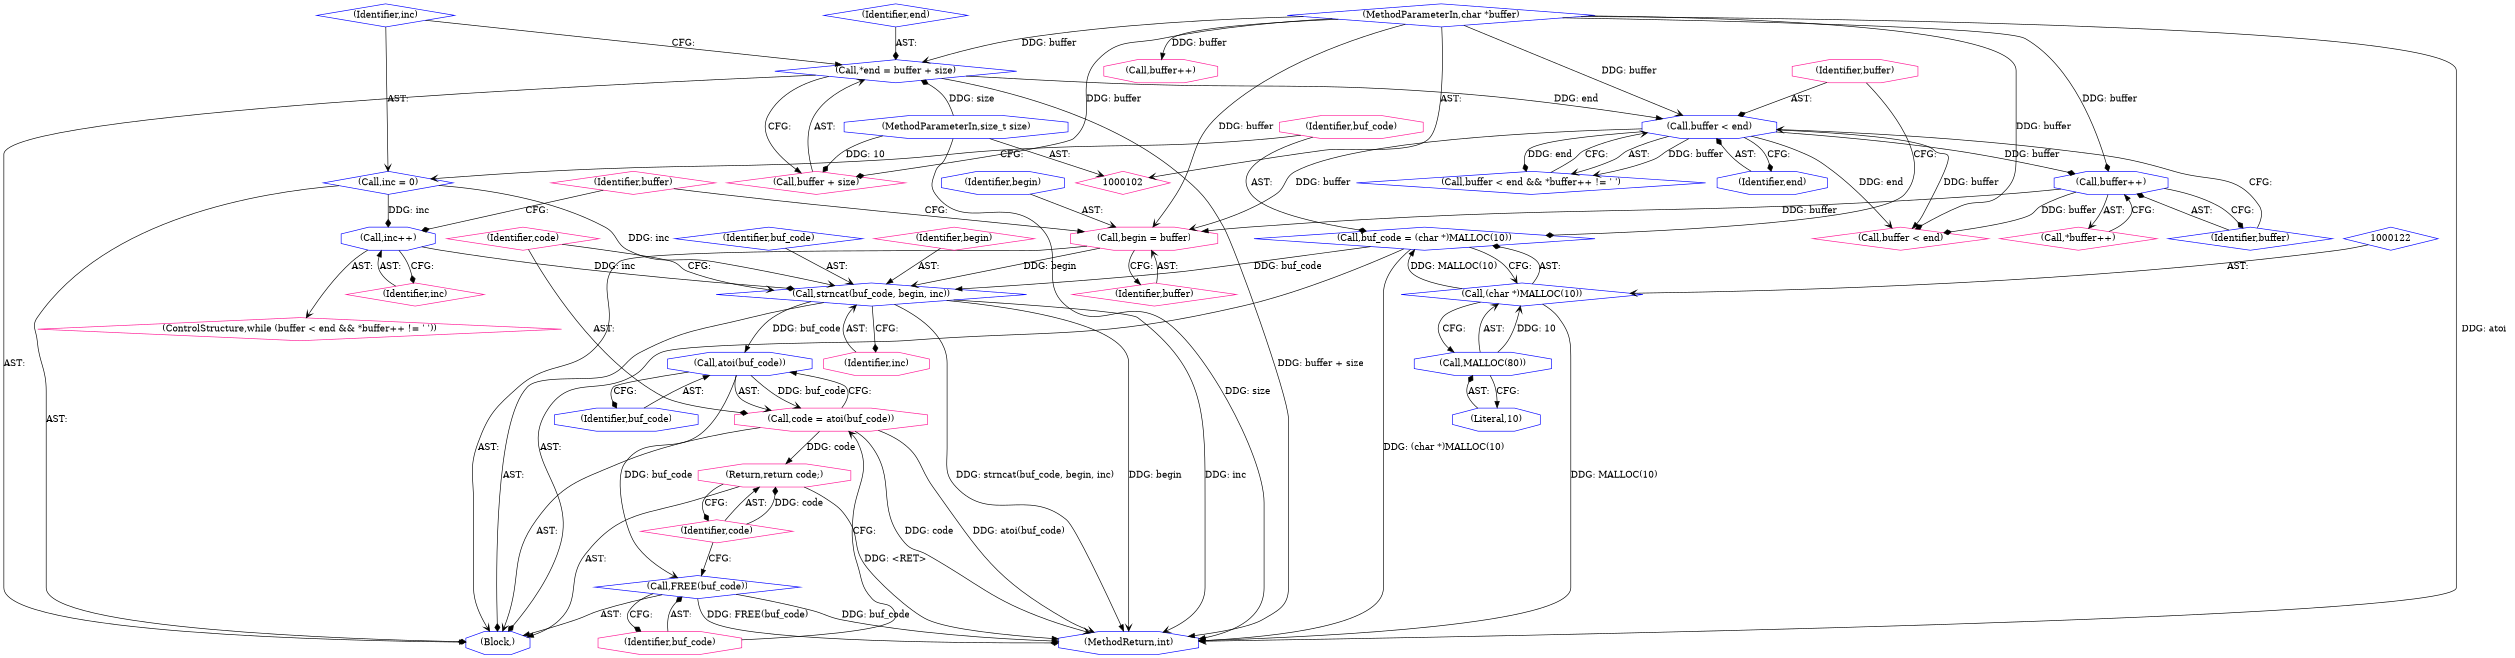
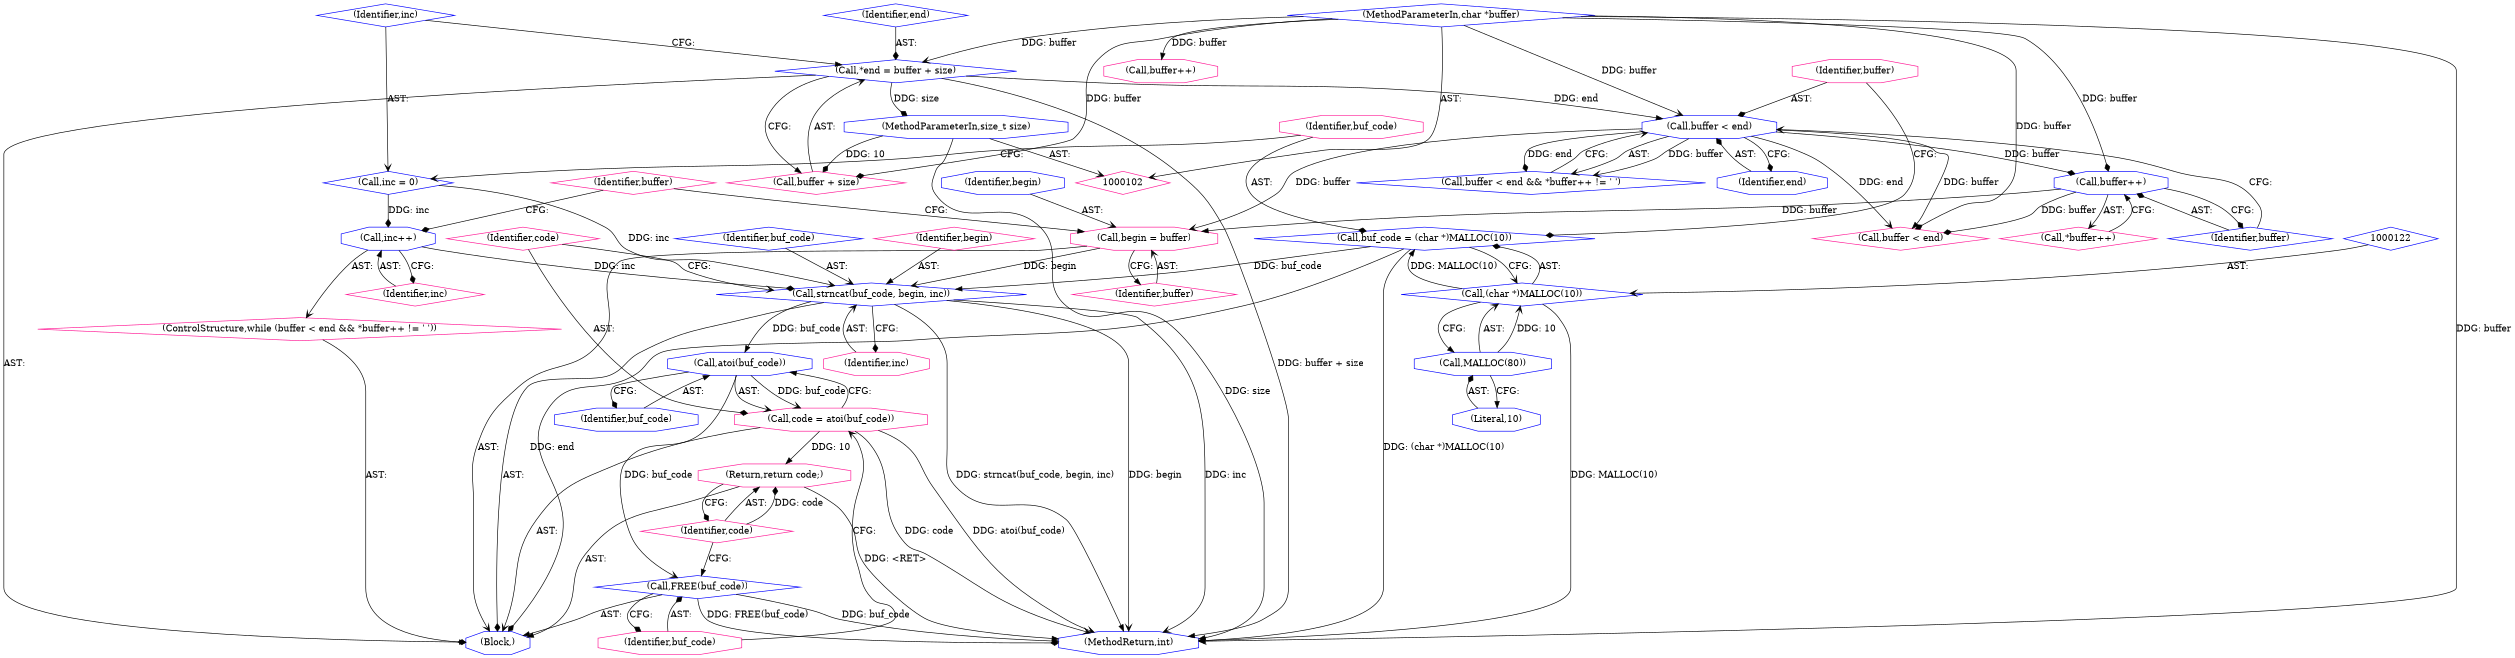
edge "(MethodParameterIn,char *buffer)" -> "(Call,begin = buffer)": removed, label "DDG: buffer"
edge "(MethodParameterIn,size_t size)" -> "(Call,*end = buffer + size)": reversed
edge "(MethodParameterIn,char *buffer)" -> "(MethodReturn,int)": label "DDG: atoi" -> "DDG: buffer"
edge "(Call,buf_code = (char *)MALLOC(10))" -> "(Block,)": label "AST: " -> "DDG: end"
edge "(Call,code = atoi(buf_code))" -> "(Return,return code;)": label "DDG: code" -> "DDG: 10"
edge "(Call,inc = 0)" -> "(Block,)": now "(ControlStructure,while (buffer < end && *buffer++ != ' '))" -> "(Block,)"
